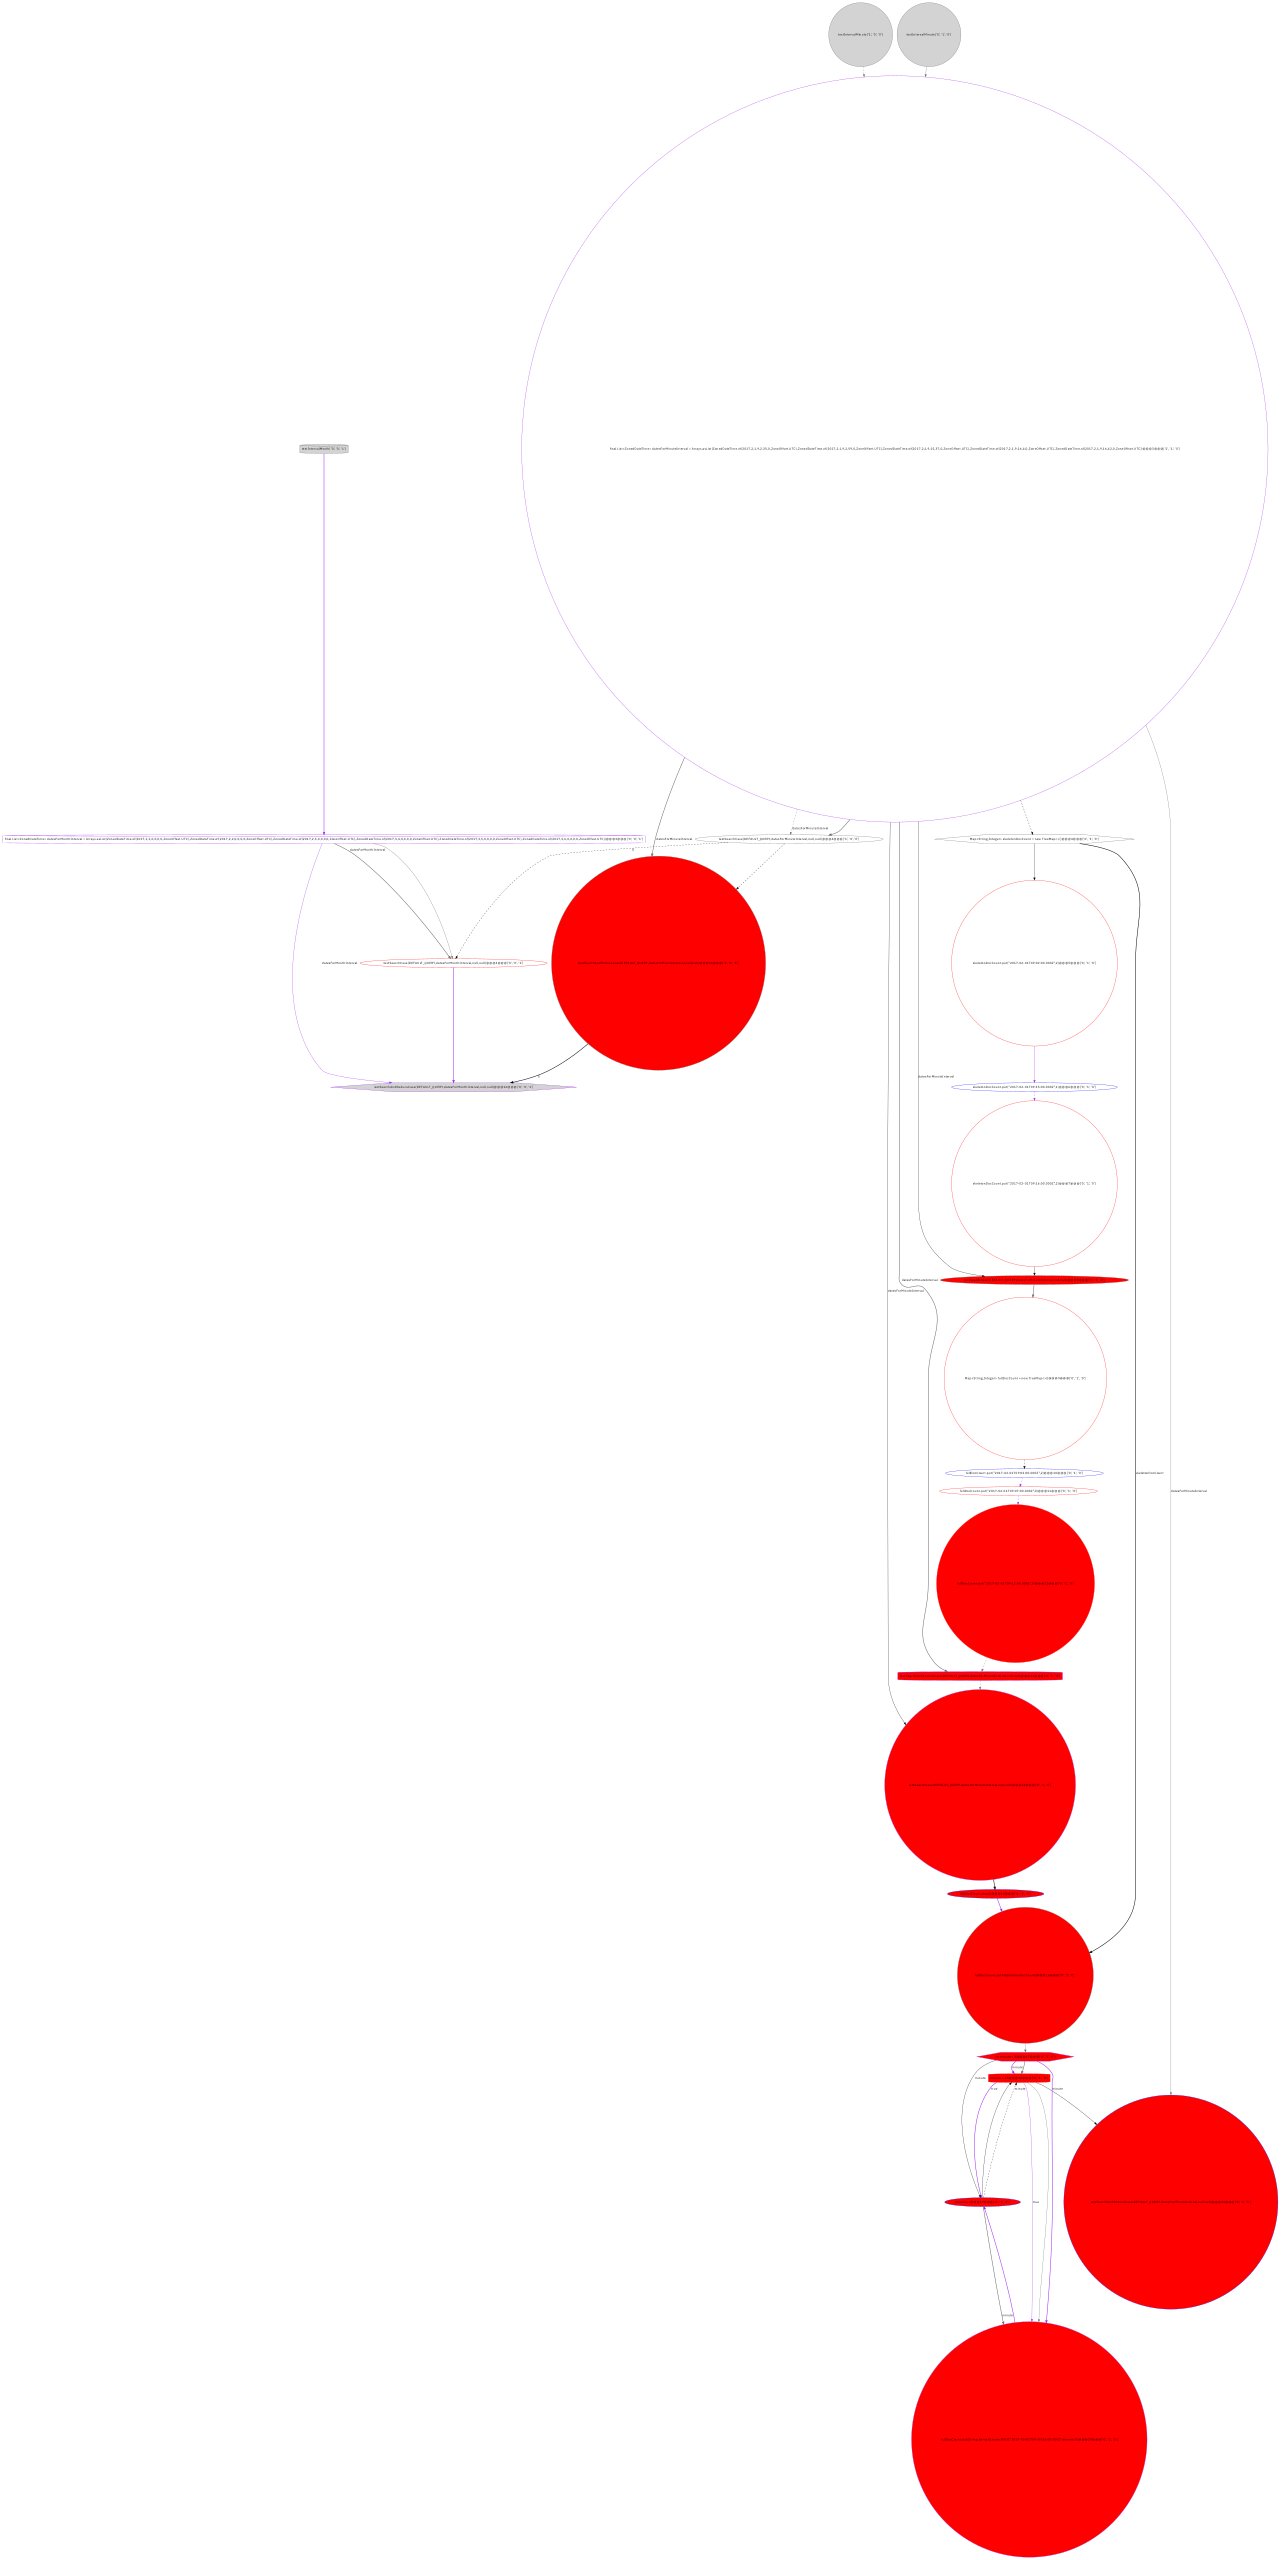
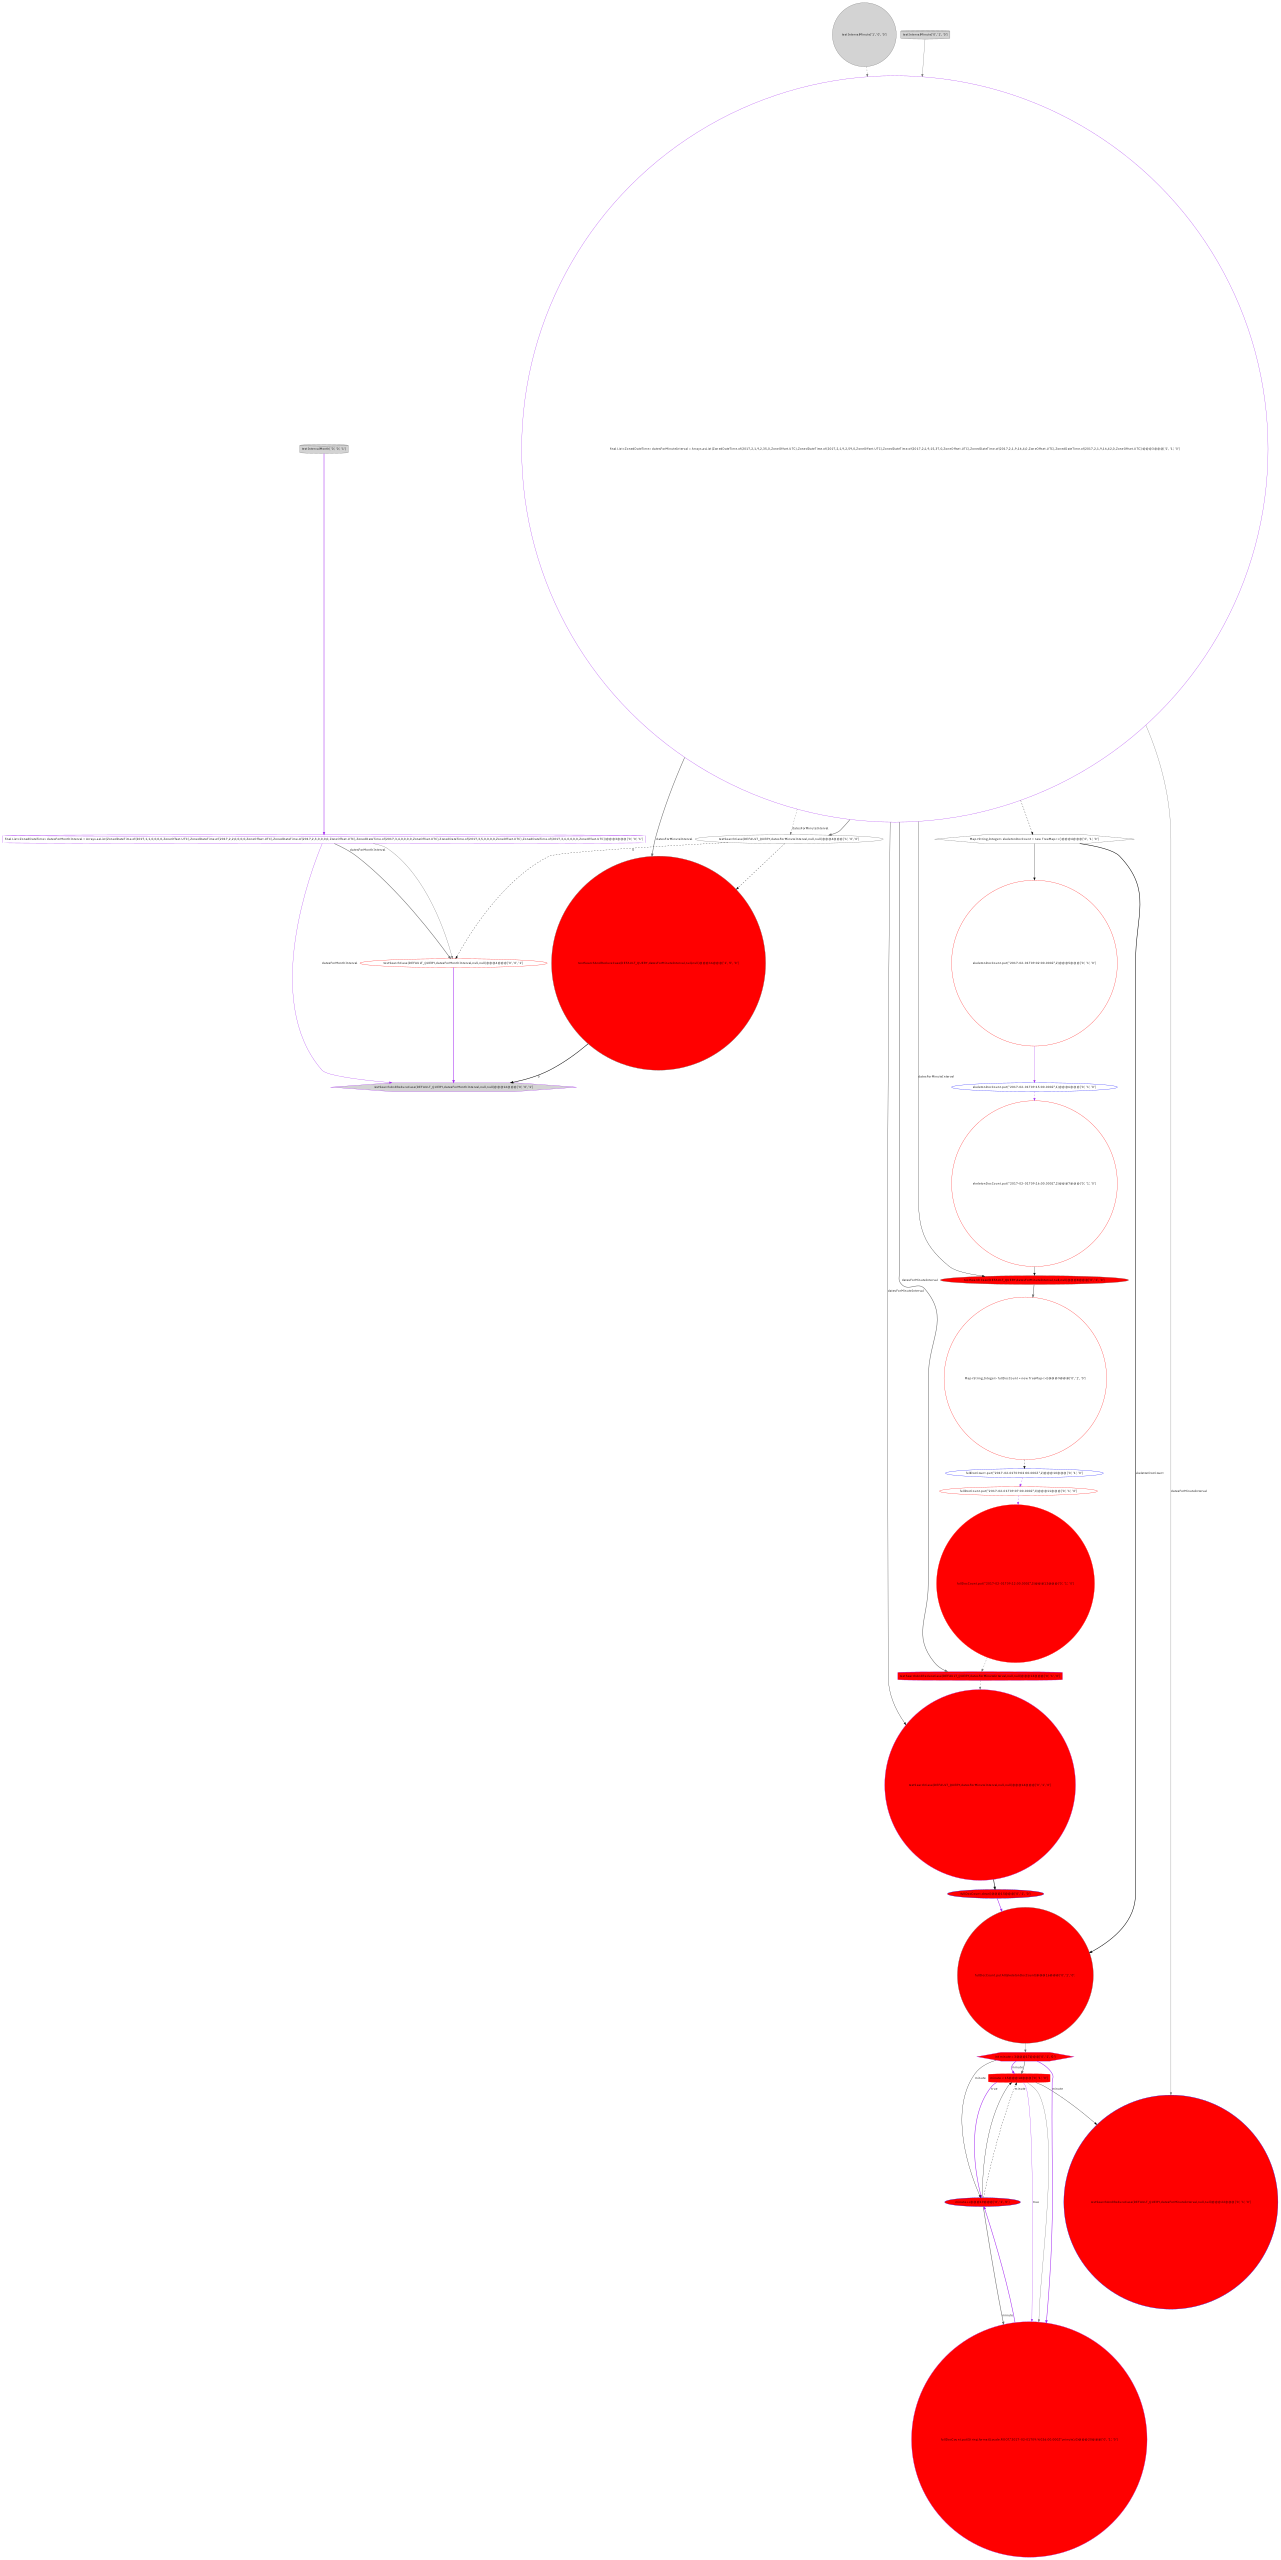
node "testIntervalMinute['0', '1', '0']": shape circle -> cylinder
